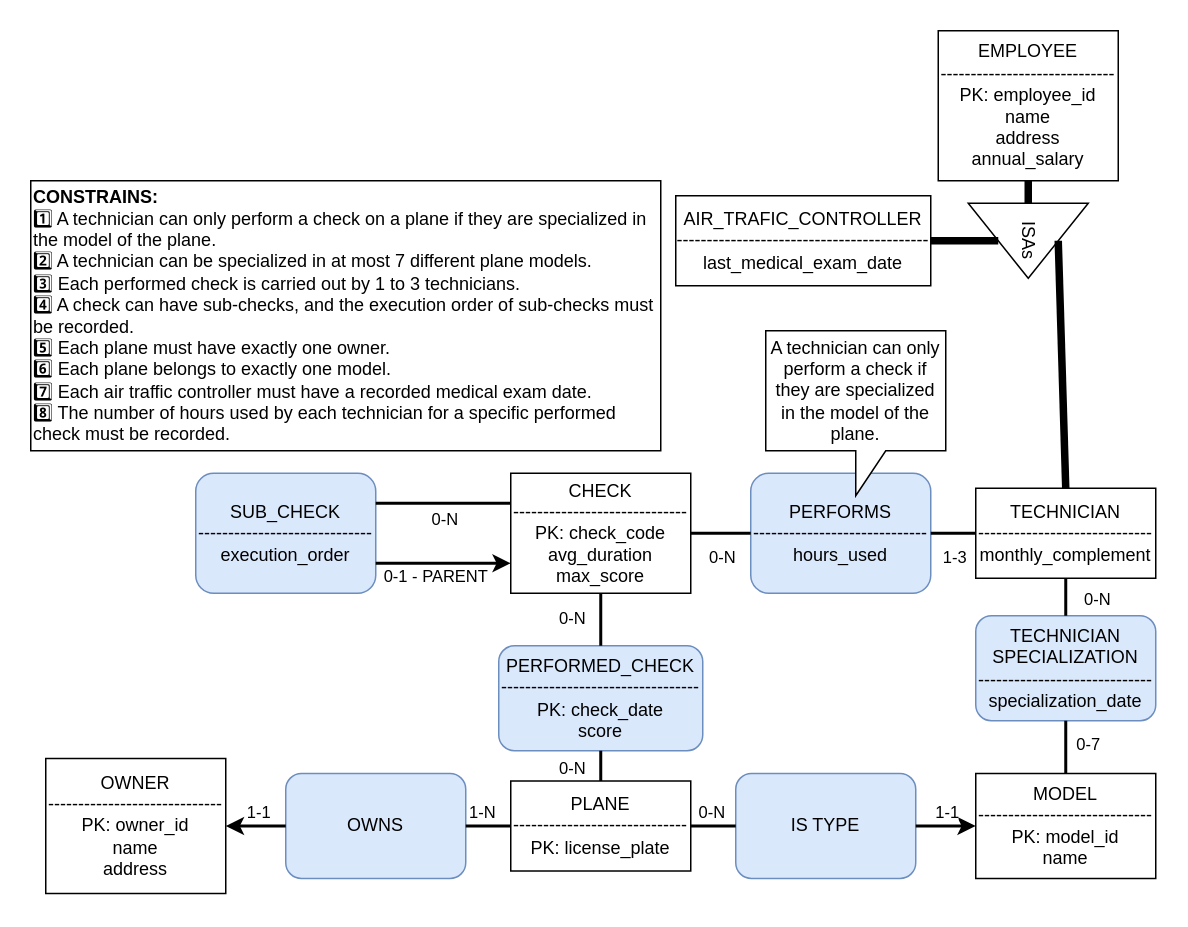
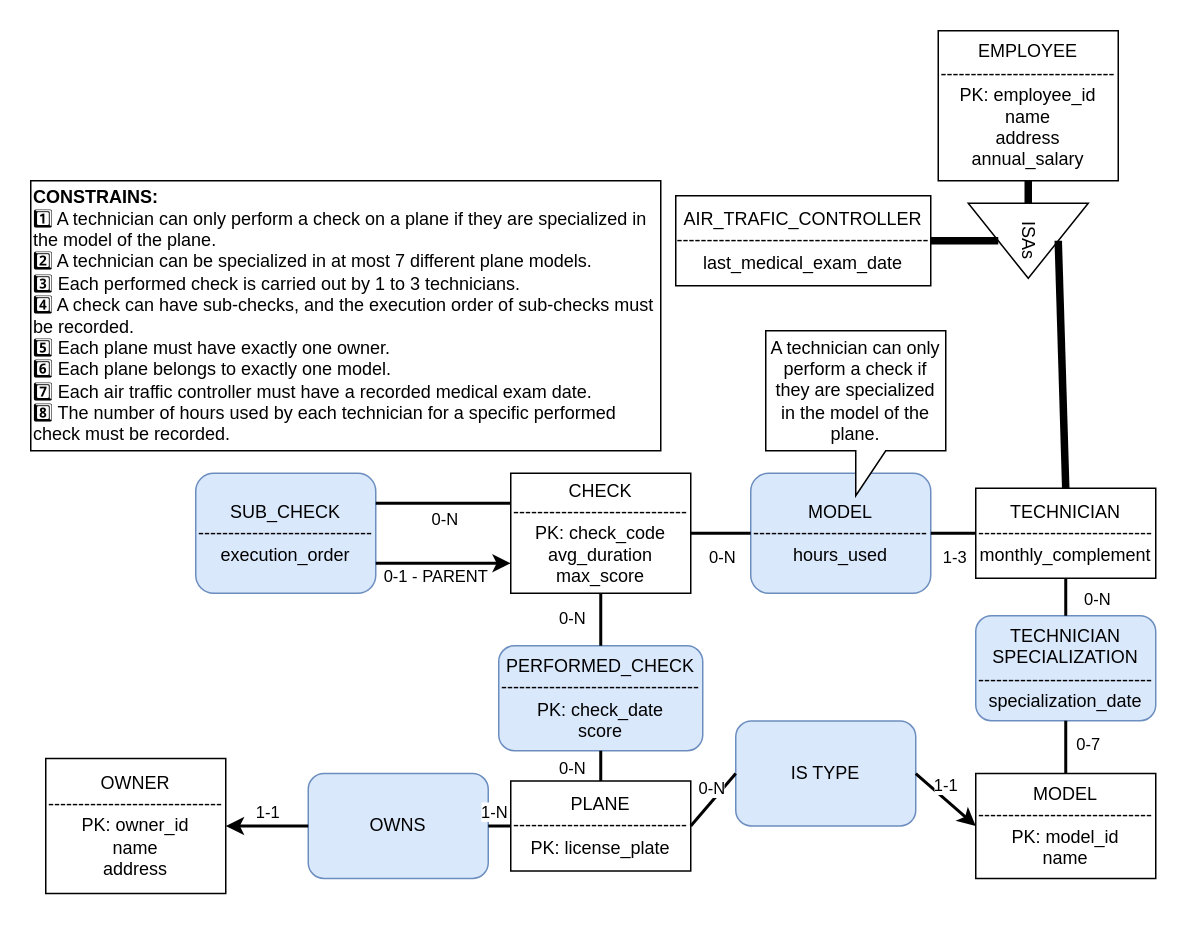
node "PERFORMS ----------------------------- hours_used": label "PERFORMS ----------------------------- hours_used" -> "MODEL ----------------------------- hours_used"
node "OWNS": moved (376, 826) -> (398, 826)
node "IS TYPE": moved (826, 826) -> (826, 774)
